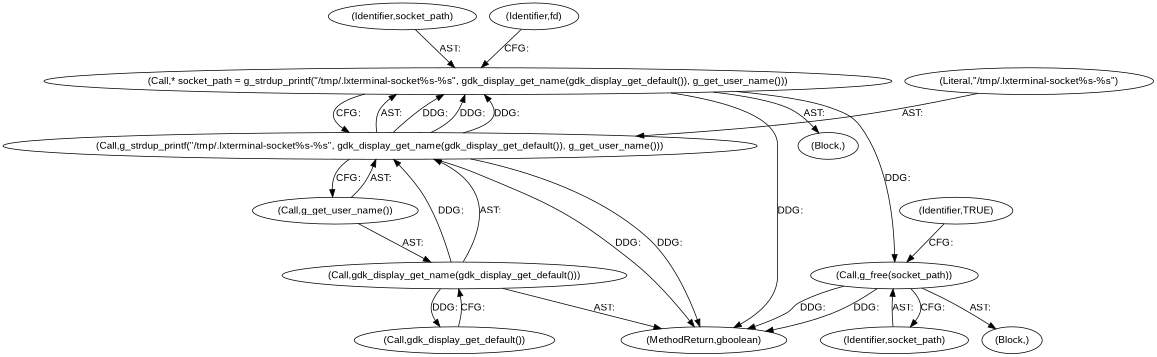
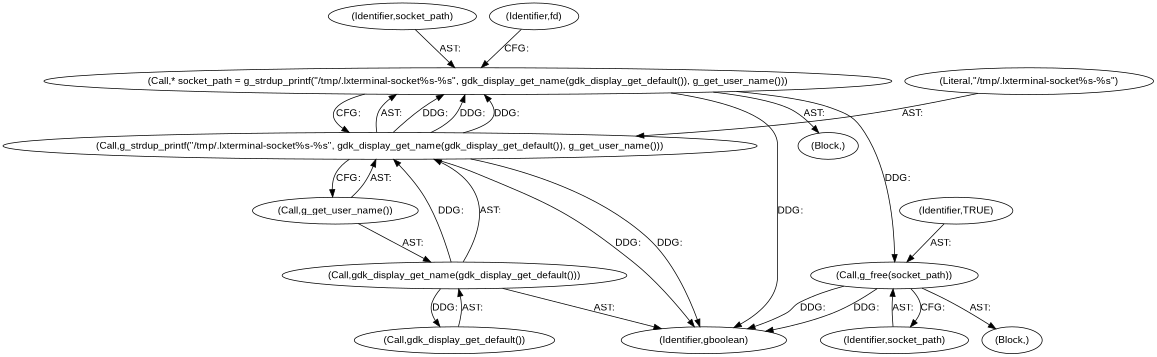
edge "(Identifier,TRUE)" -> "(Call,g_free(socket_path))": label "CFG: " -> "AST: "
edge "(Call,gdk_display_get_default())" -> "(Call,gdk_display_get_name(gdk_display_get_default()))": label "CFG: " -> "AST: "
node "(MethodReturn,gboolean)": label "(MethodReturn,gboolean)" -> "(Identifier,gboolean)"
